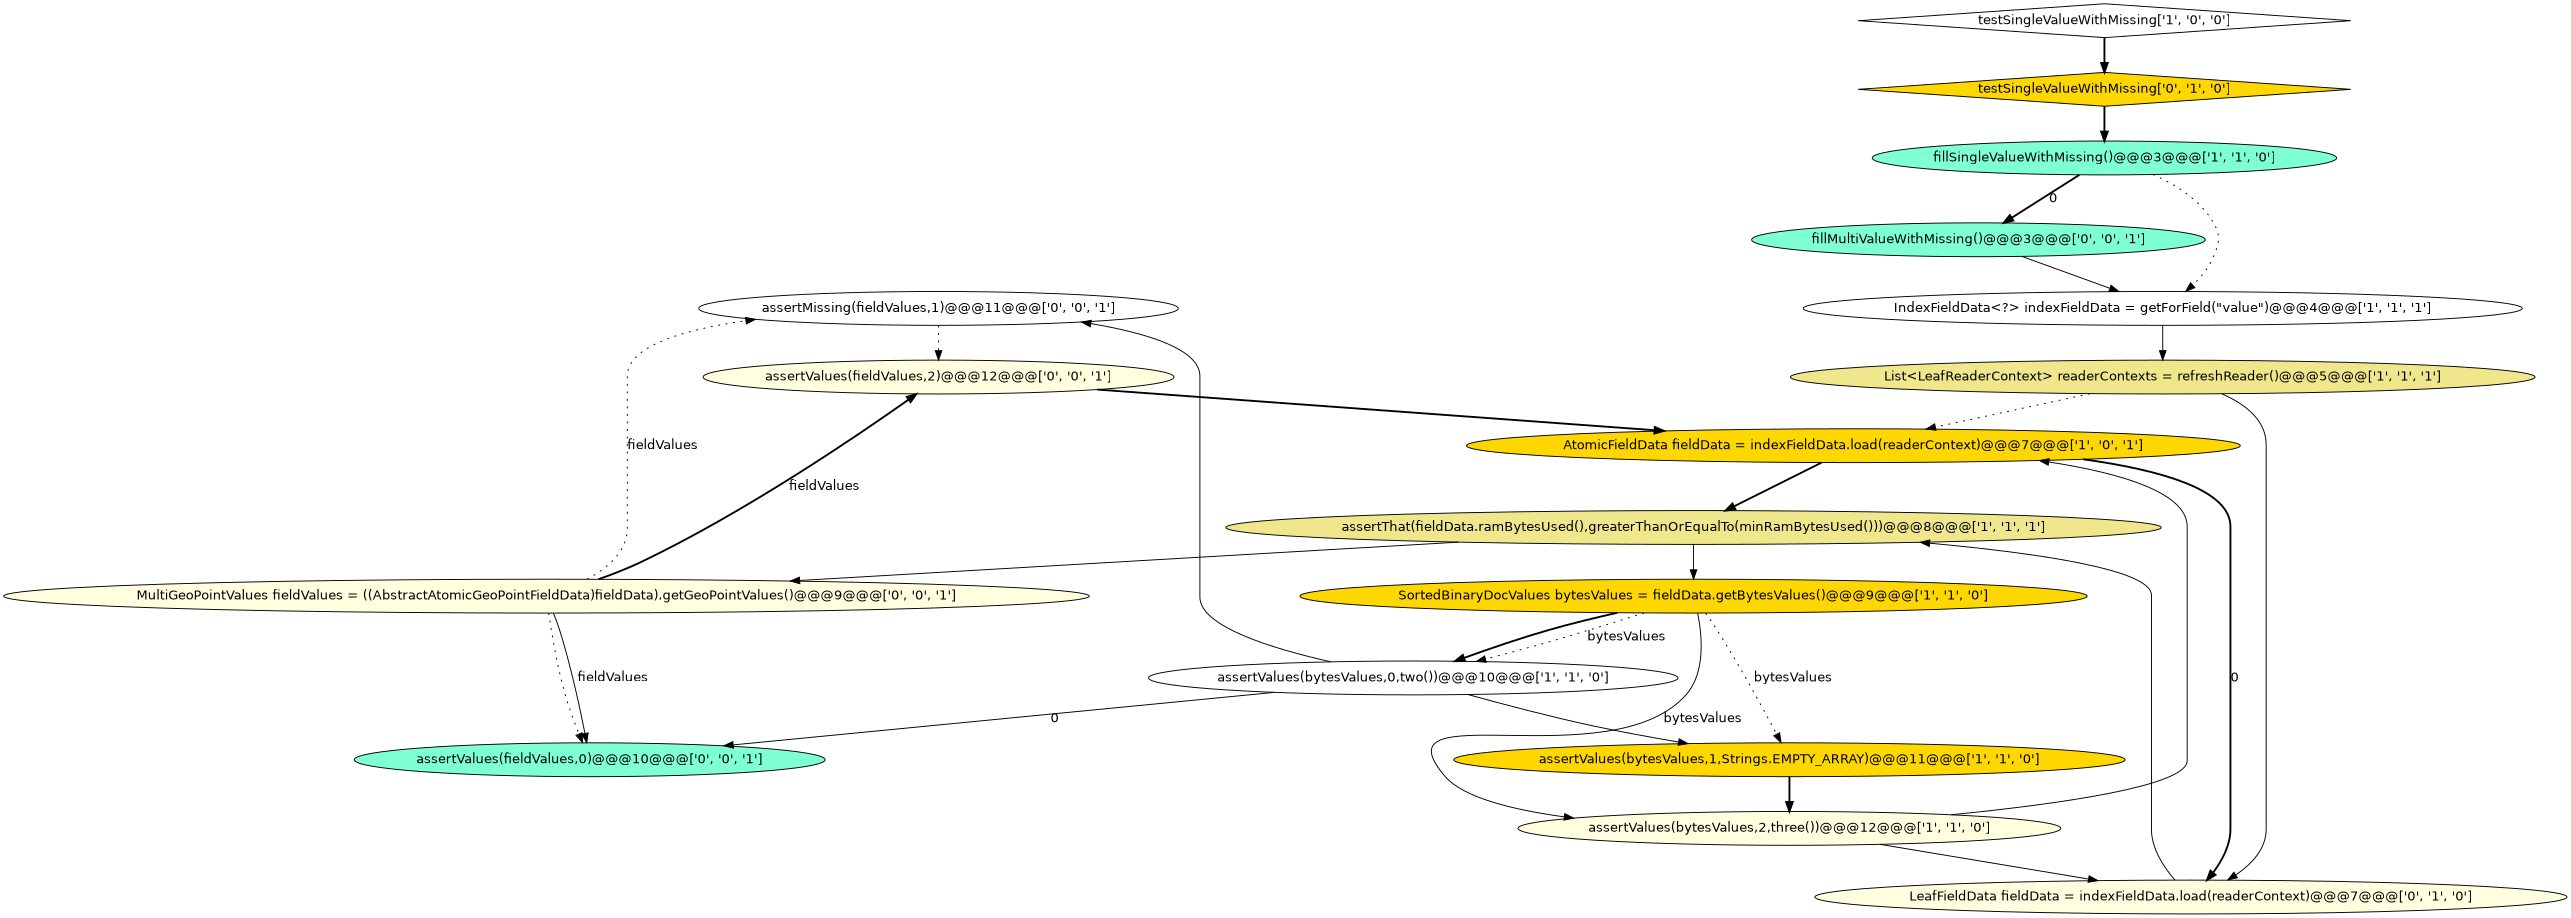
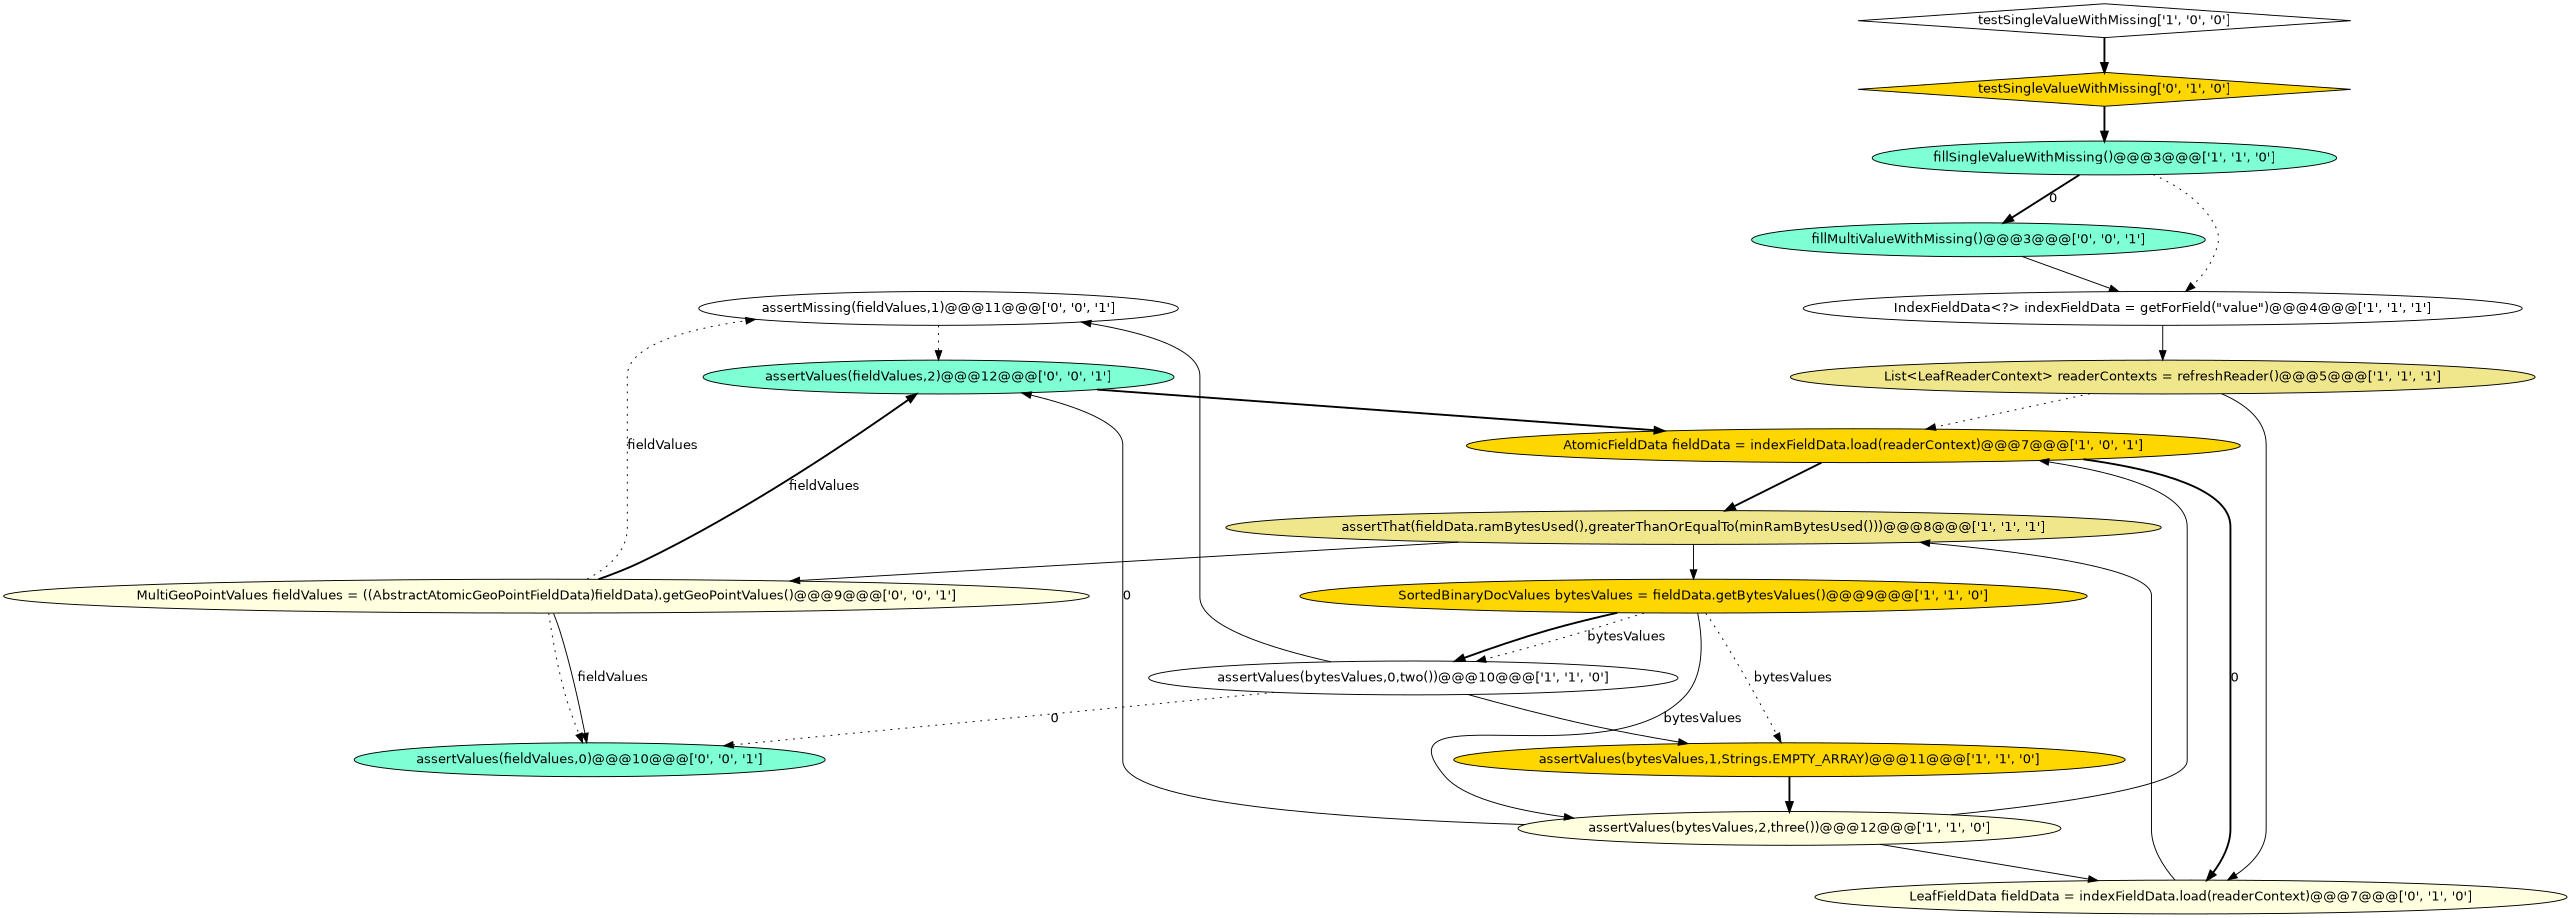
node "assertValues(fieldValues,2)@@@12@@@['0', '0', '1']": fillcolor lightyellow -> aquamarine
edge "assertValues(bytesValues,0,two())@@@10@@@['1', '1', '0']" -> "assertValues(fieldValues,0)@@@10@@@['0', '0', '1']": style solid -> dotted
edge "assertValues(bytesValues,2,three())@@@12@@@['1', '1', '0']" -> "assertValues(fieldValues,2)@@@12@@@['0', '0', '1']": added, label "0"
